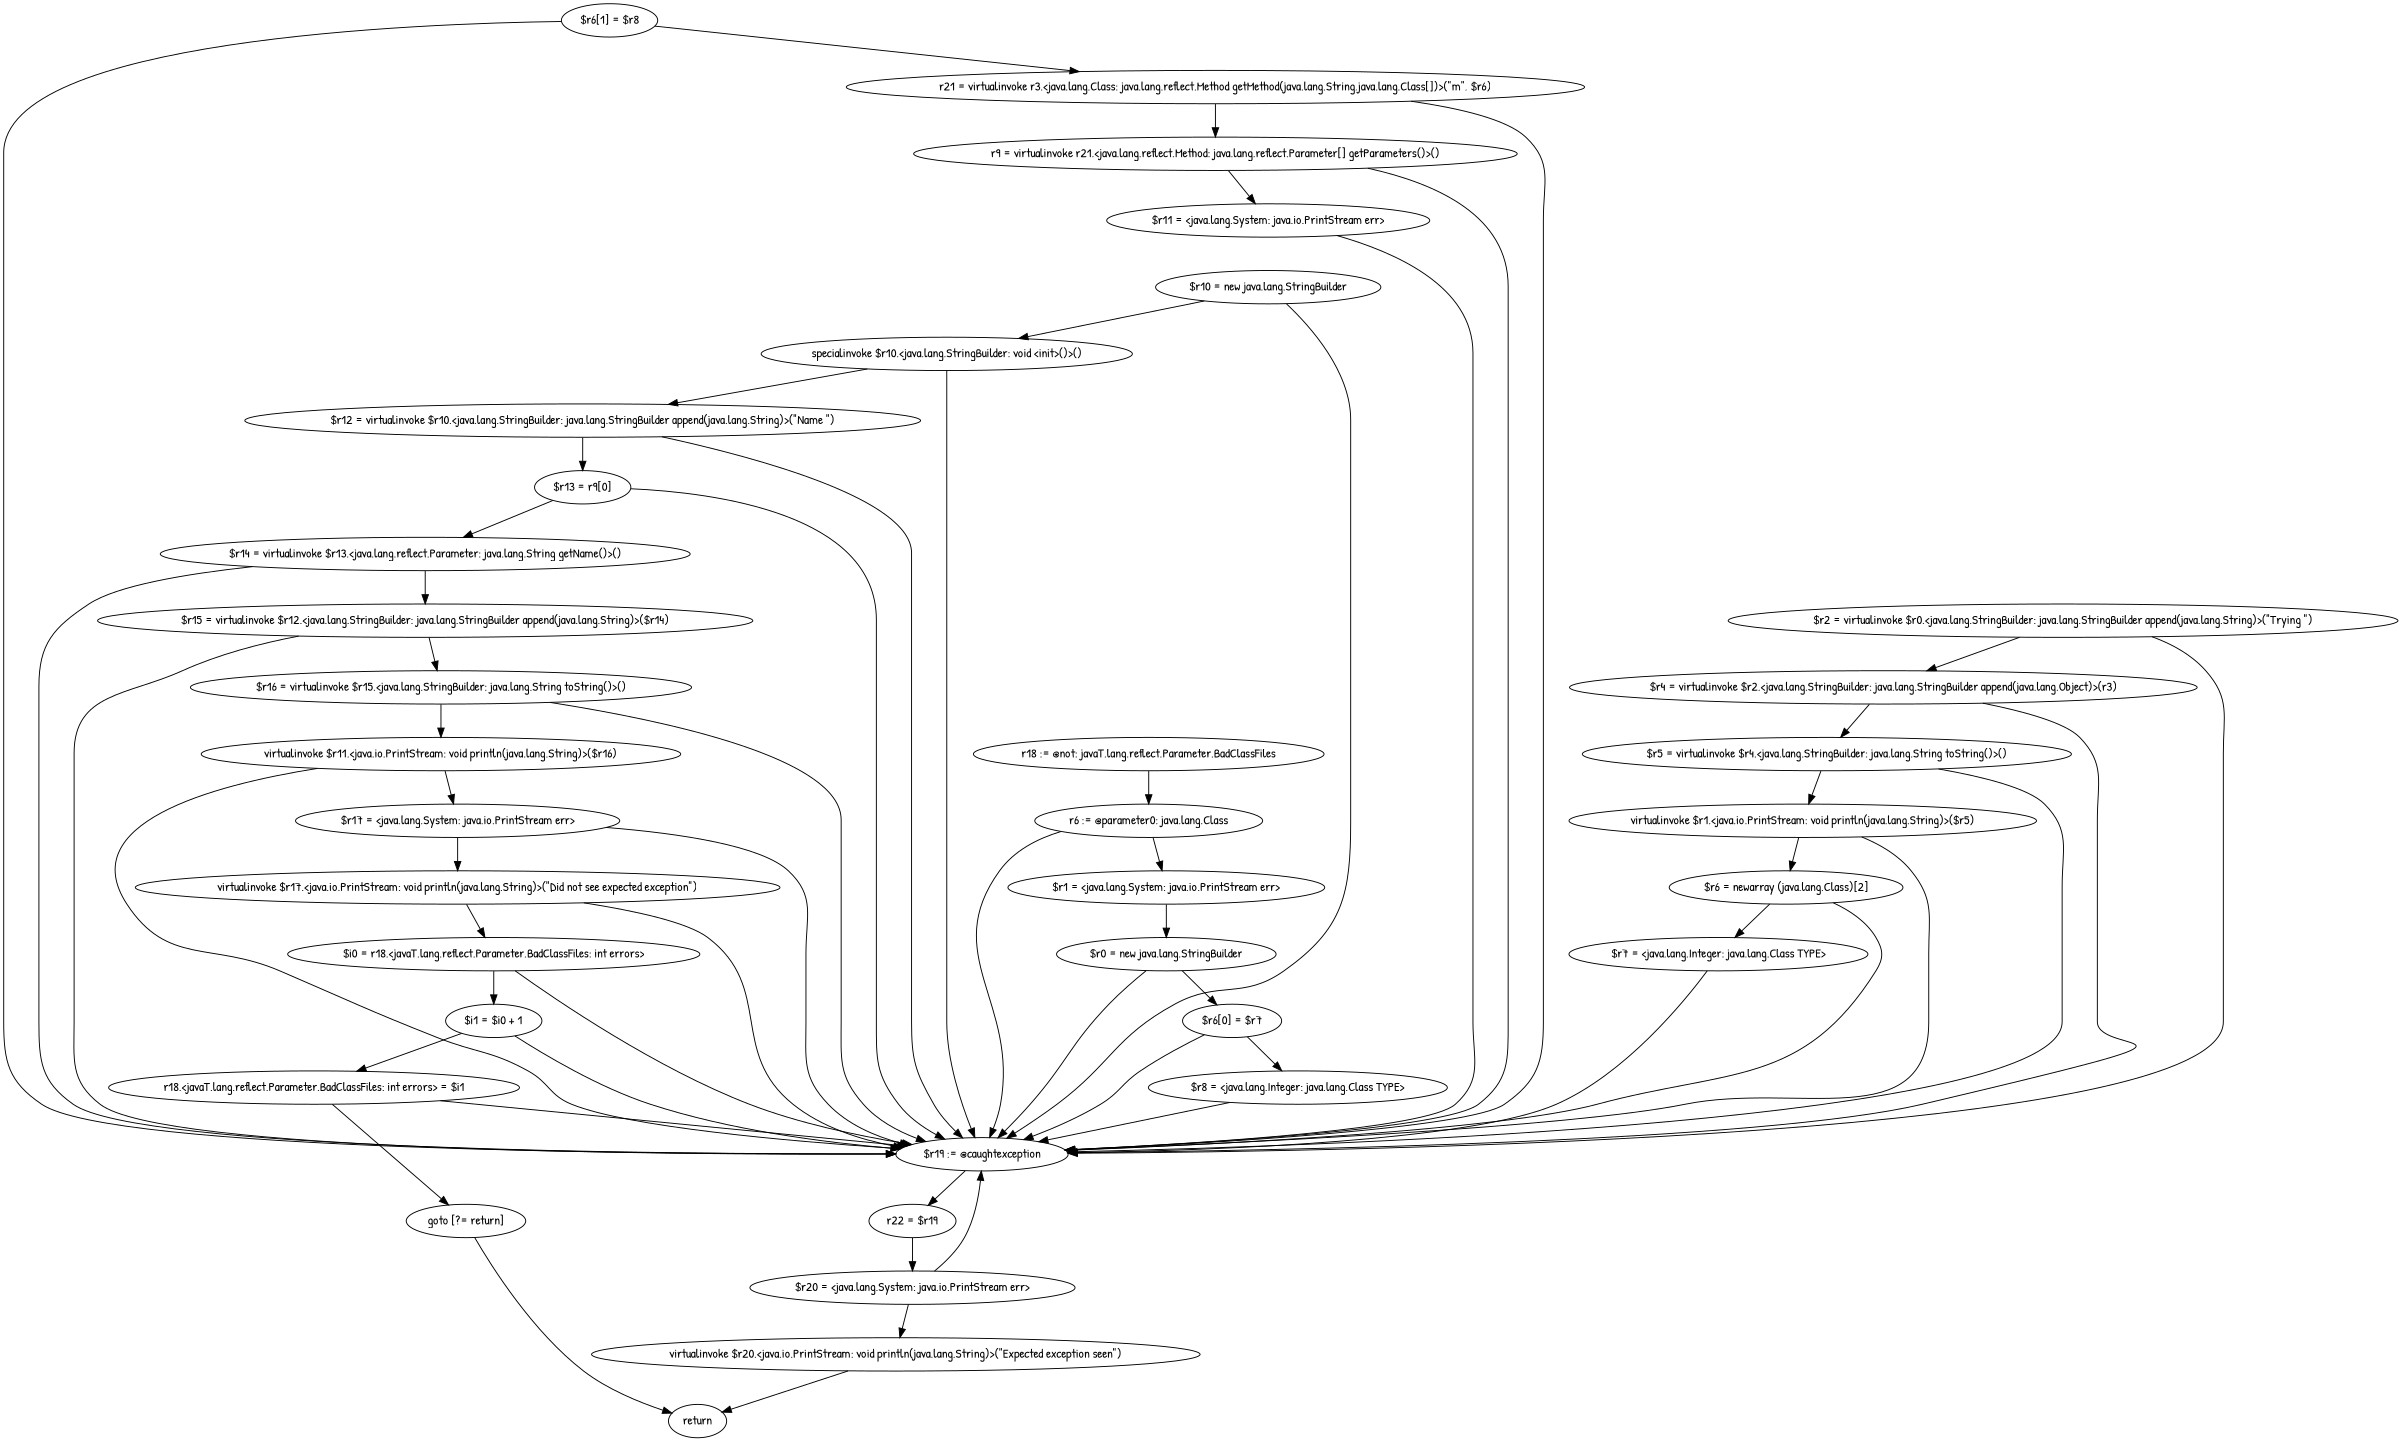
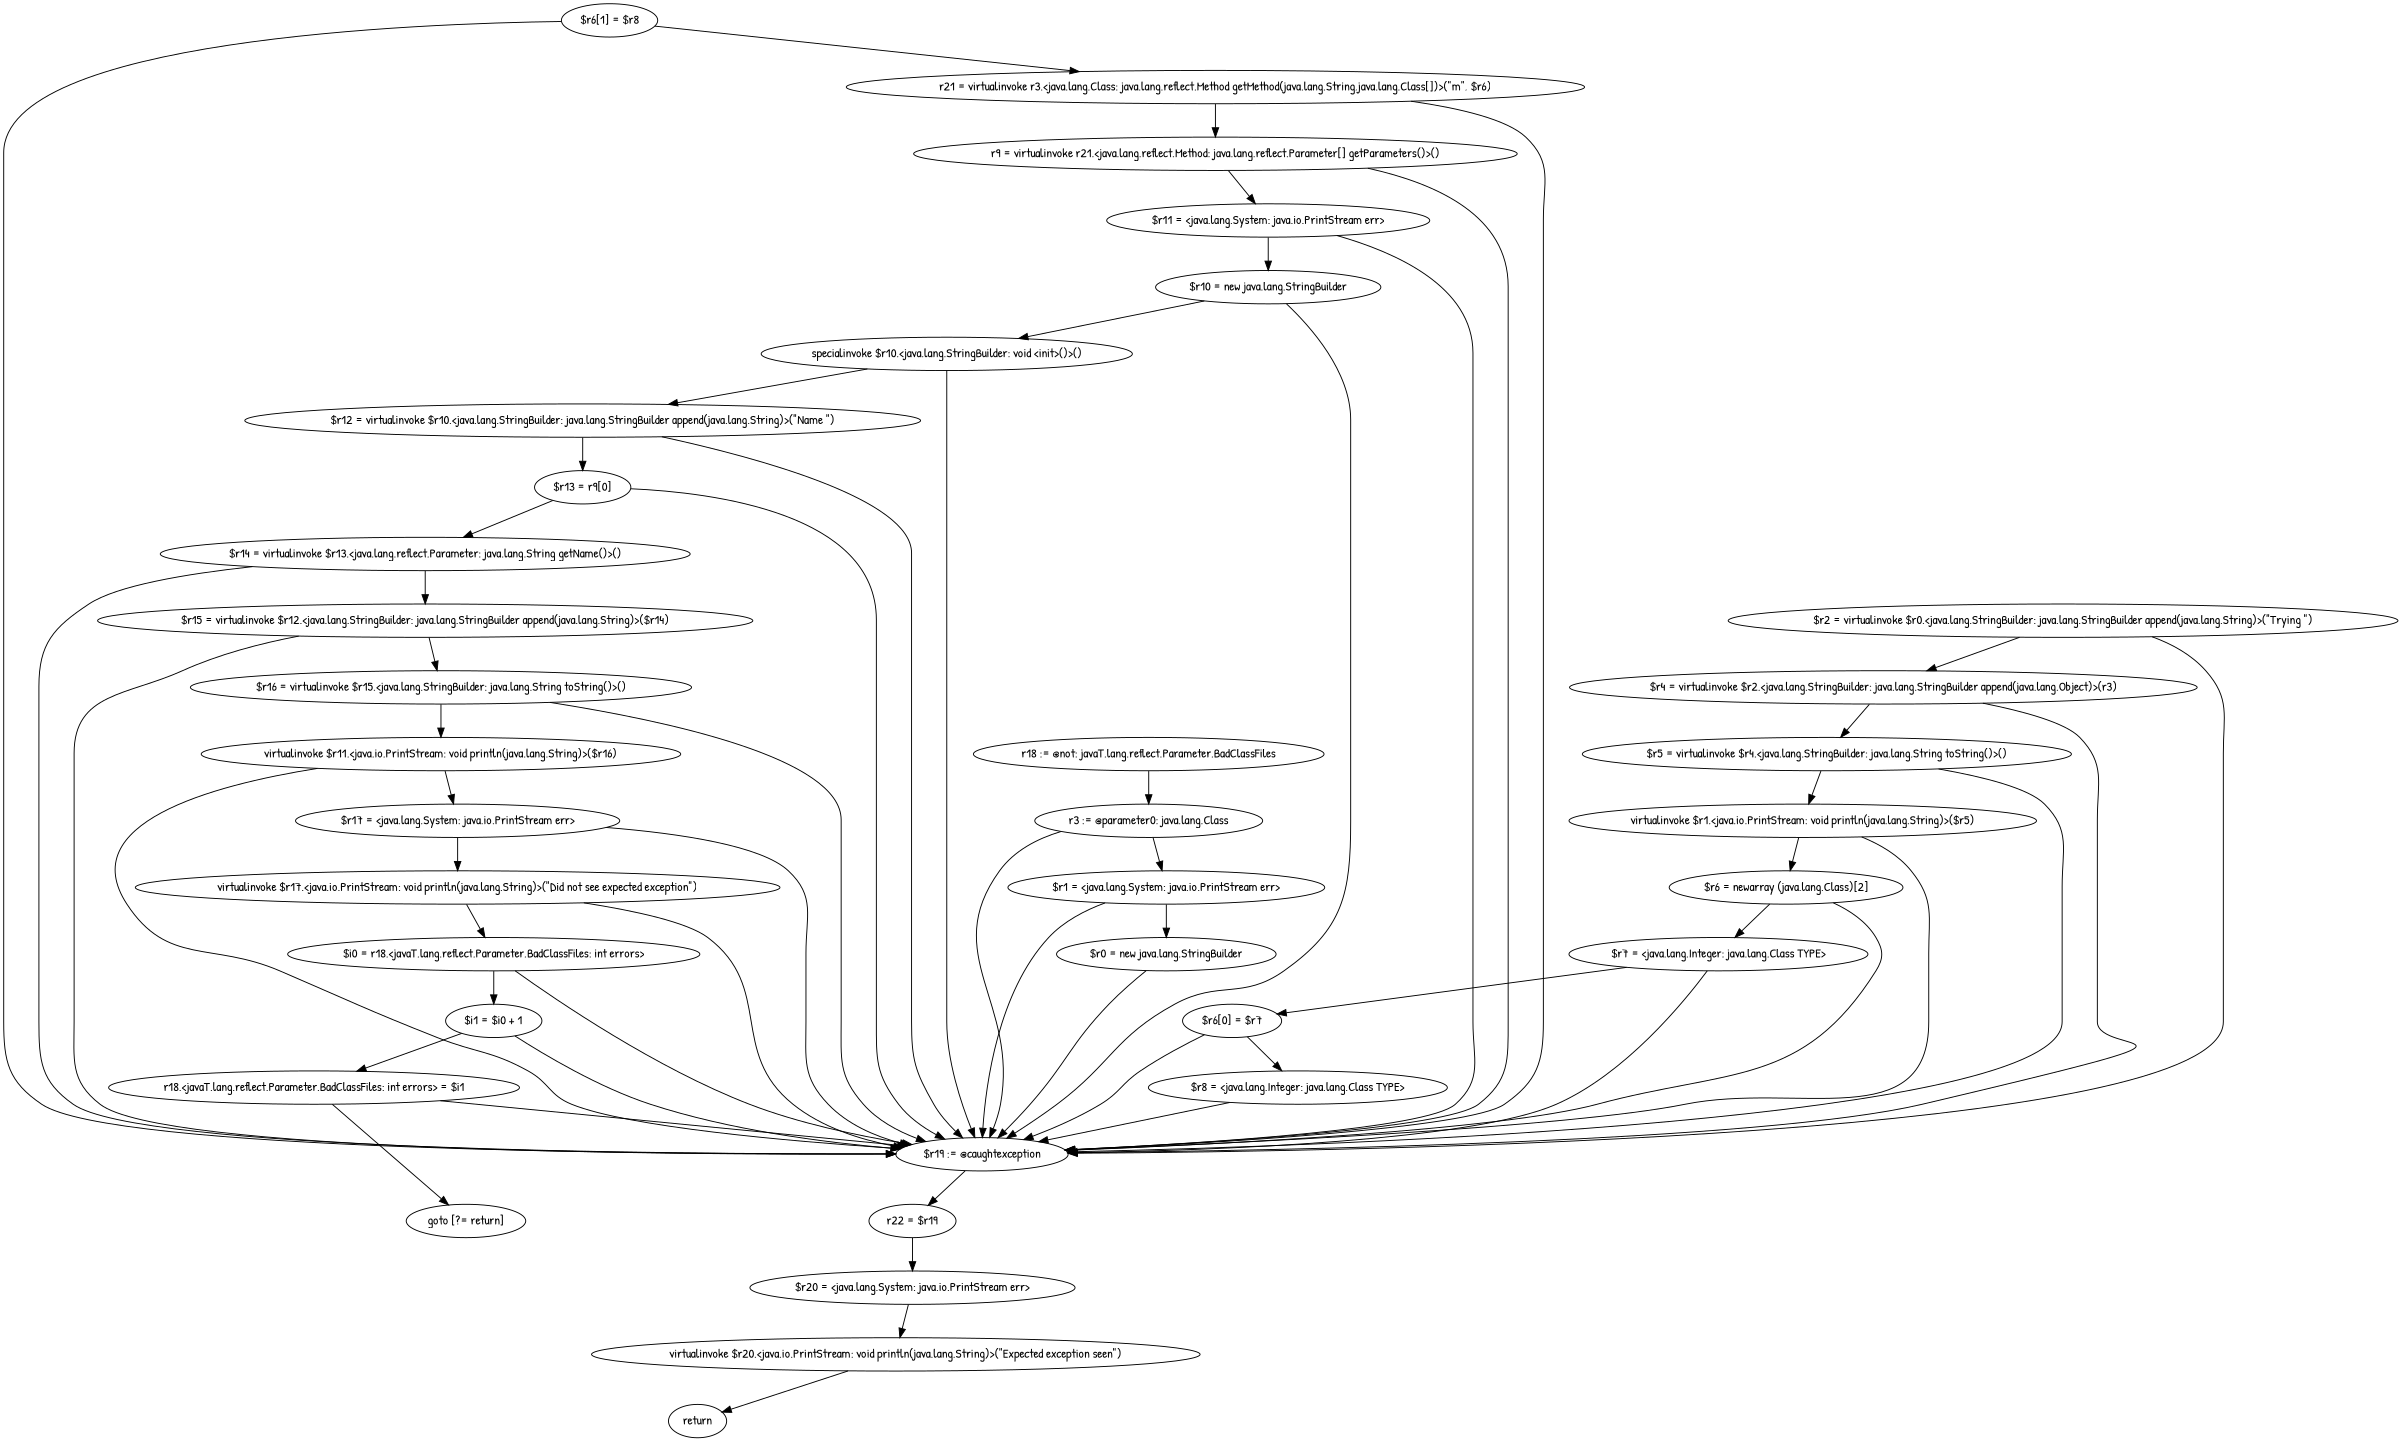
edge "$r11 = <java.lang.System: java.io.PrintStream err>" -> "$r10 = new java.lang.StringBuilder": added
node "r6 := @parameter0: java.lang.Class": label "r6 := @parameter0: java.lang.Class" -> "r3 := @parameter0: java.lang.Class"
edge "$r0 = new java.lang.StringBuilder" -> "$r6[0] = $r7": now "$r7 = <java.lang.Integer: java.lang.Class TYPE>" -> "$r6[0] = $r7"
edge "$r20 = <java.lang.System: java.io.PrintStream err>" -> "$r19 := @caughtexception": now "$r1 = <java.lang.System: java.io.PrintStream err>" -> "$r19 := @caughtexception"
edge "goto [?= return]" -> "return": removed
